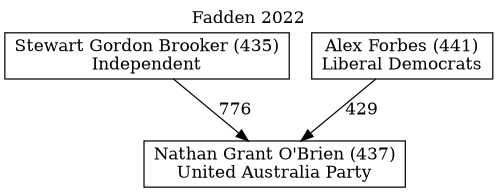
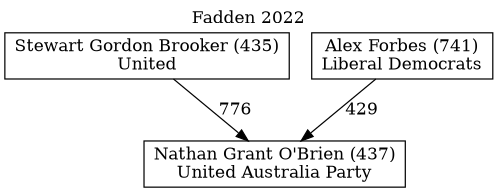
node "Stewart Gordon Brooker (435) Independent": label "Stewart Gordon Brooker (435) Independent" -> "Stewart Gordon Brooker (435) United"
node "Alex Forbes (441) Liberal Democrats": label "Alex Forbes (441) Liberal Democrats" -> "Alex Forbes (741) Liberal Democrats"
